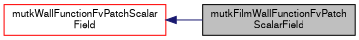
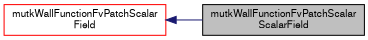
node "mutkFilmWallFunctionFvPatch ScalarField": label "mutkFilmWallFunctionFvPatch ScalarField" -> "mutkWallFunctionFvPatchScalar ScalarField"
